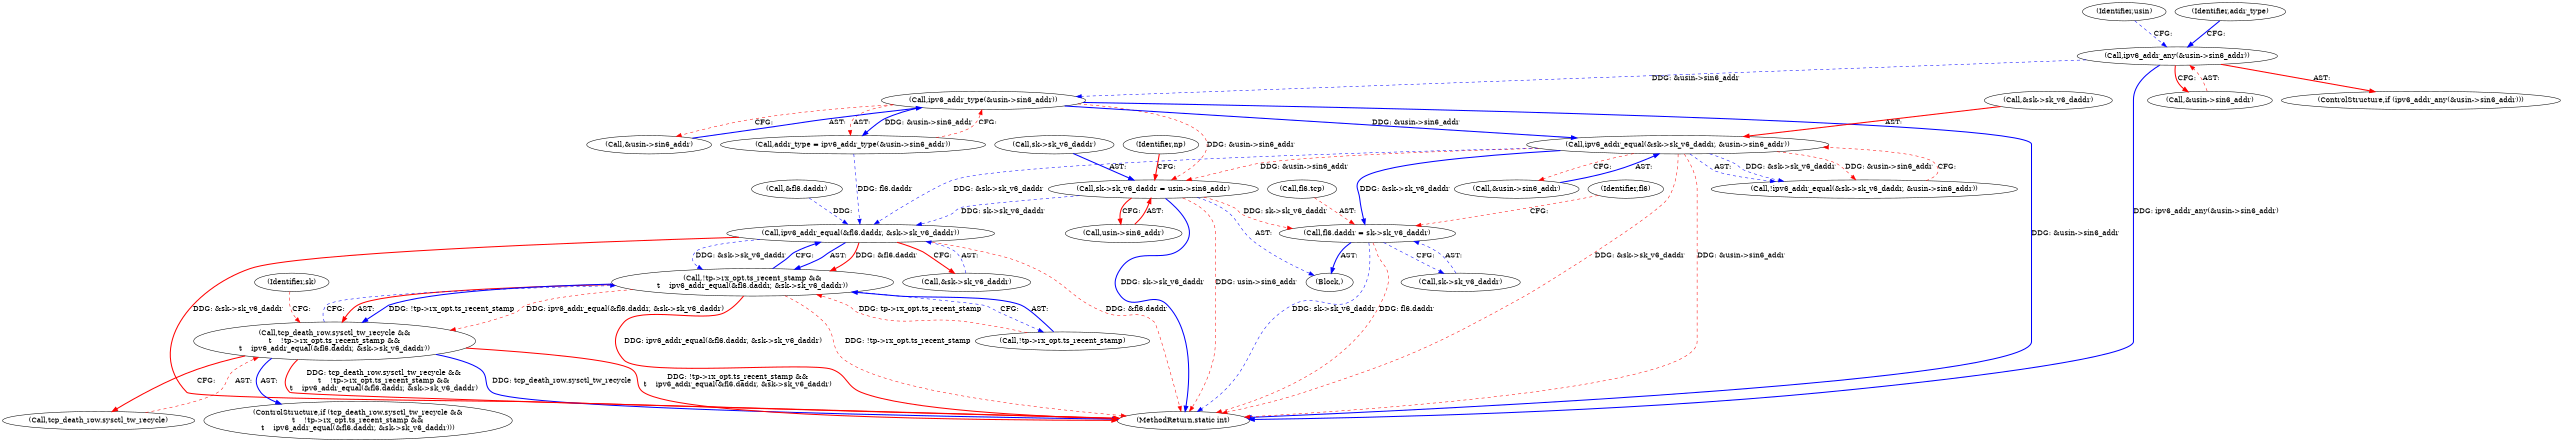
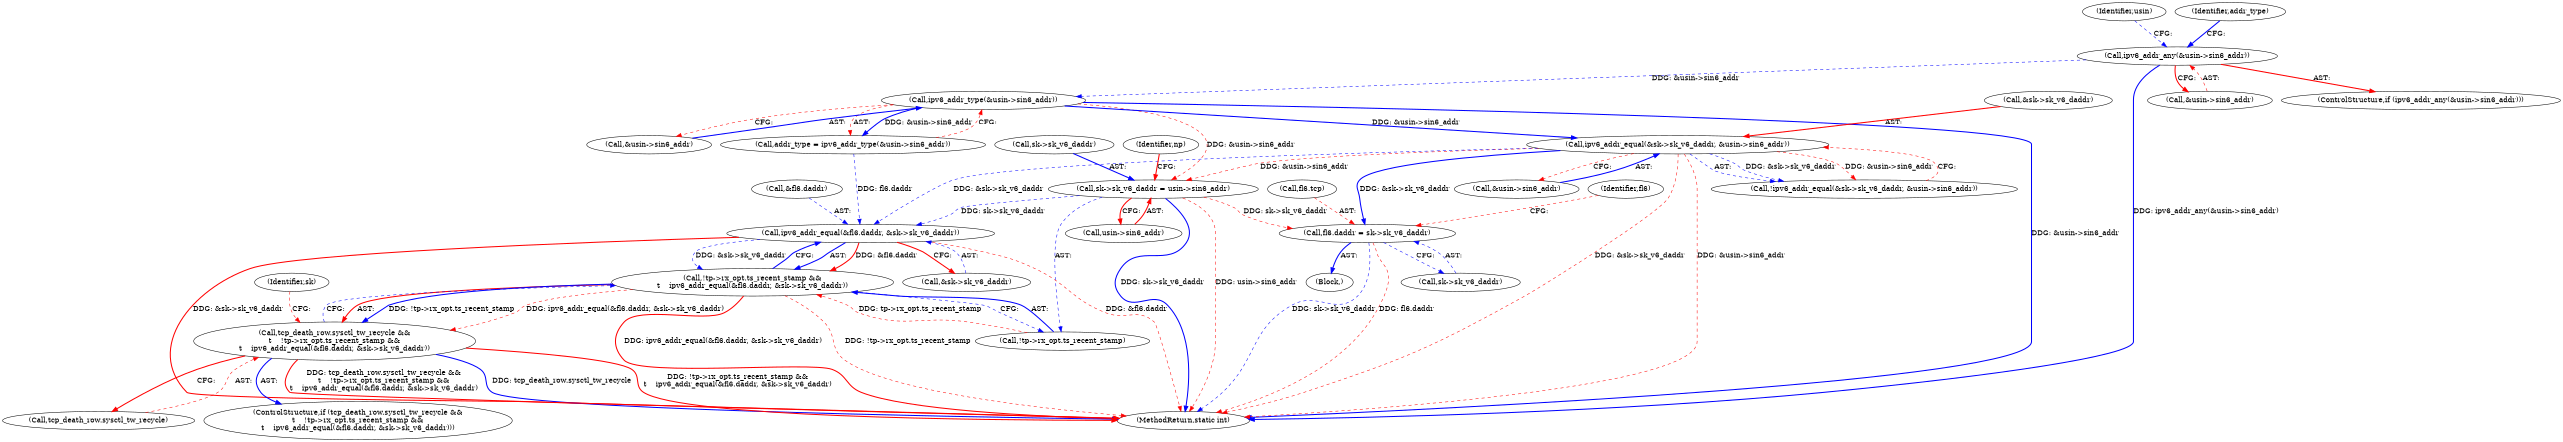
edge "(Call,&fl6.daddr)" -> "(Call,ipv6_addr_equal(&fl6.daddr, &sk->sk_v6_daddr))": label "DDG: " -> "AST: "
edge "(Call,sk->sk_v6_daddr = usin->sin6_addr)" -> "(Block,)": now "(Call,sk->sk_v6_daddr = usin->sin6_addr)" -> "(Call,!tp->rx_opt.ts_recent_stamp)"
